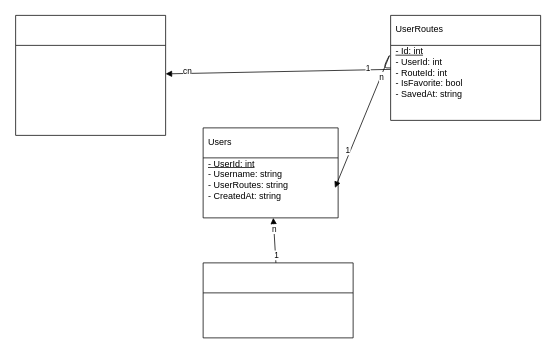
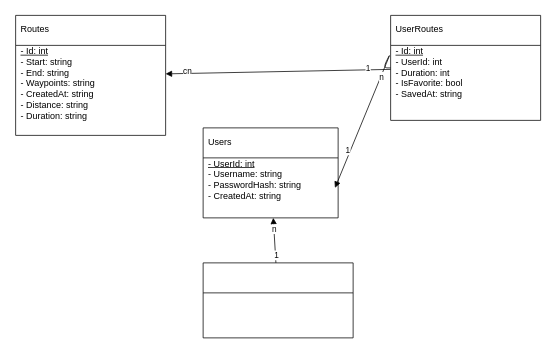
node "UserRoutes - Id: int - UserId: int - RouteId: int - IsFavorite: bool - SavedAt: string": label "UserRoutes - Id: int - UserId: int - RouteId: int - IsFavorite: bool - SavedAt: string" -> "UserRoutes - Id: int - UserId: int - Duration: int - IsFavorite: bool - SavedAt: string"
node "Routes - Id: int - Start: string - End: string - Waypoints: string - CreatedAt: string - Distance: string - Duration: string": added
node "Users - UserId: int - Username: string - UserRoutes: string - CreatedAt: string": label "Users - UserId: int - Username: string - UserRoutes: string - CreatedAt: string" -> "Users - UserId: int - Username: string - PasswordHash: string - CreatedAt: string"
